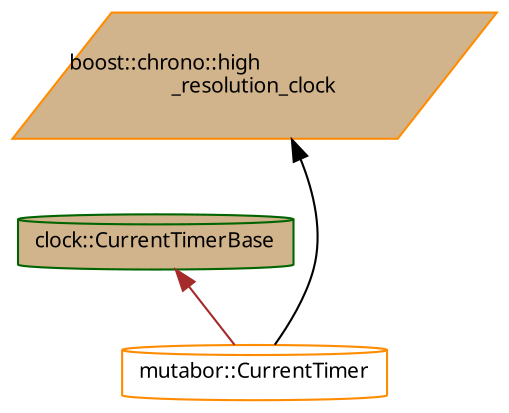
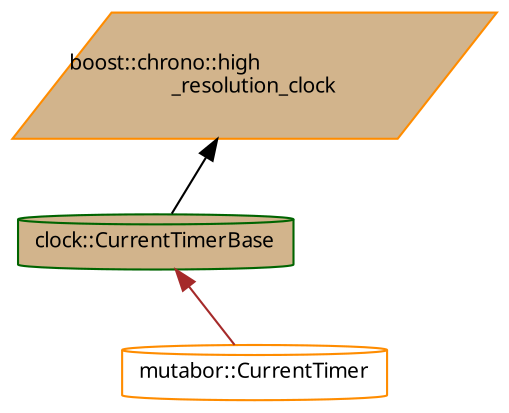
edge "mutabor::CurrentTimer" -> "boost::chrono::high _resolution_clock": now "clock::CurrentTimerBase" -> "boost::chrono::high _resolution_clock"
